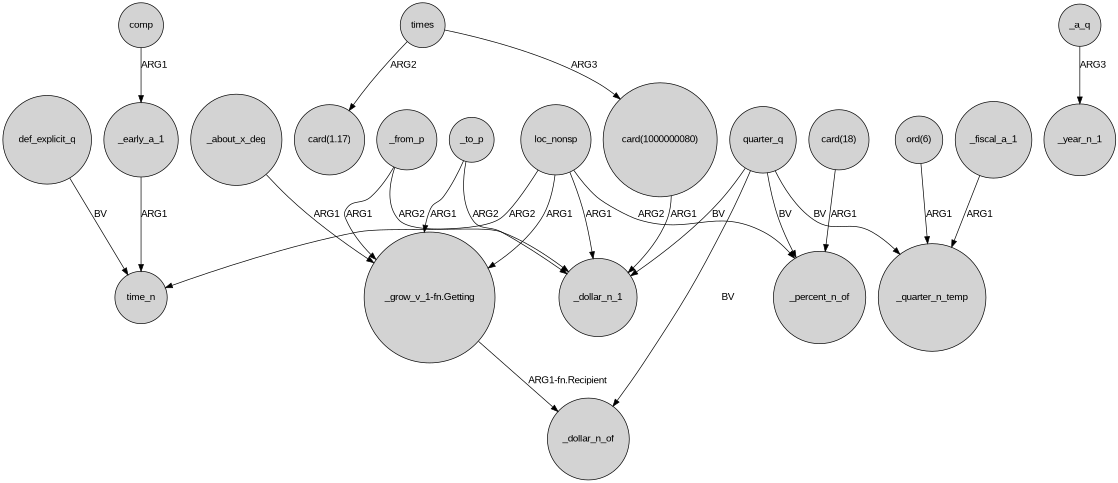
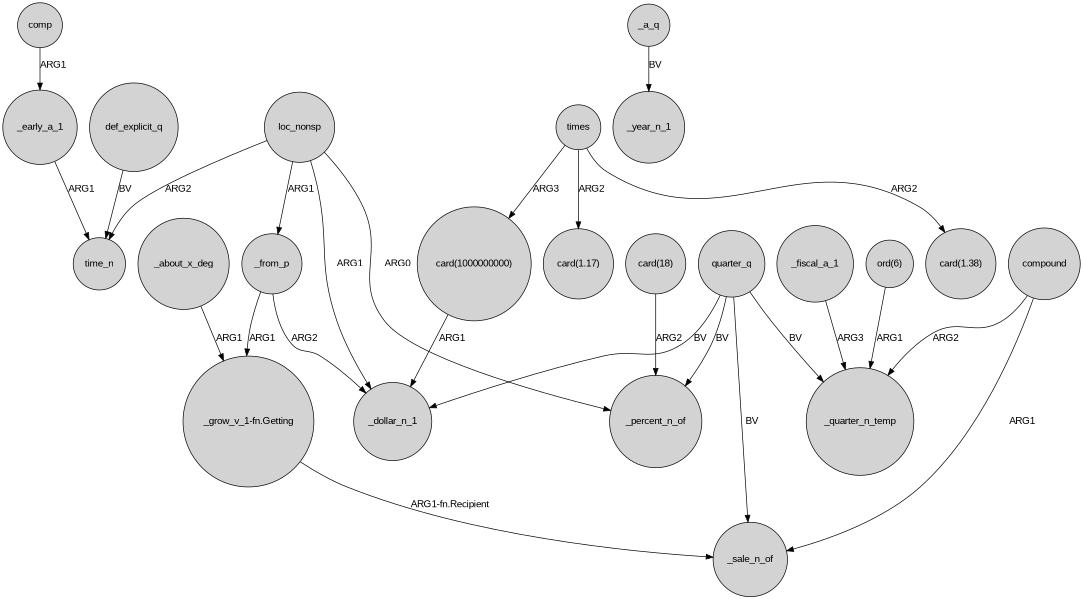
edge "_a_q" -> "_year_n_1": label "ARG3" -> "BV"
node "_to_p": removed
node "card(1000000080)": label "card(1000000080)" -> "card(1000000000)"
edge "loc_nonsp" -> "_percent_n_of": label "ARG2" -> "ARG0"
edge "card(18)" -> "_percent_n_of": label "ARG1" -> "ARG2"
edge "_fiscal_a_1" -> "_quarter_n_temp": label "ARG1" -> "ARG3"
edge "loc_nonsp" -> "_grow_v_1-fn.Getting": now "loc_nonsp" -> "_from_p"
node "card(1.38)": added
node "compound": added
node "_dollar_n_of": label "_dollar_n_of" -> "_sale_n_of"
